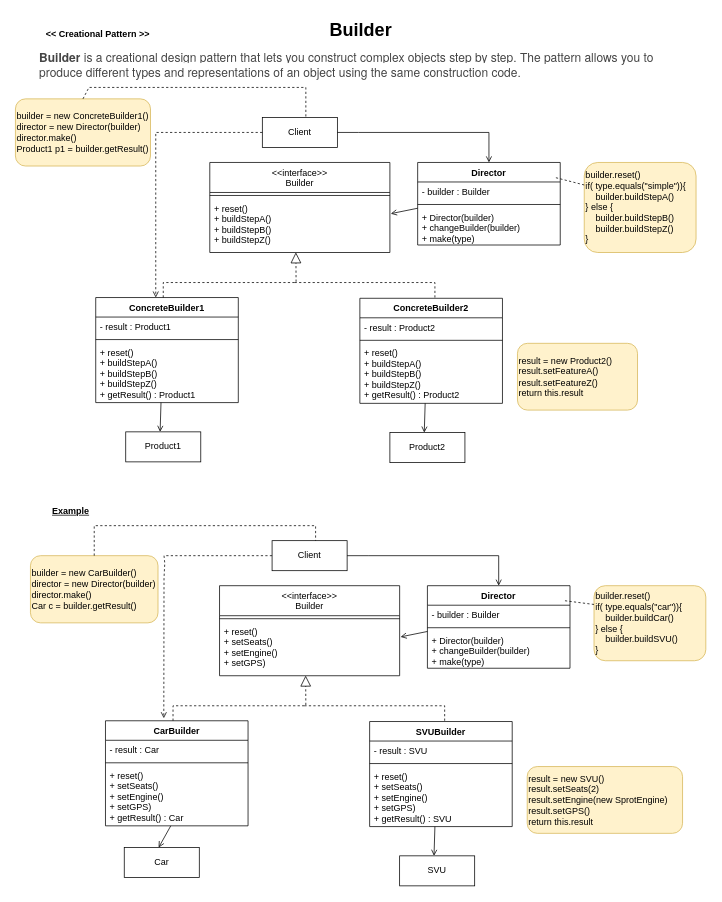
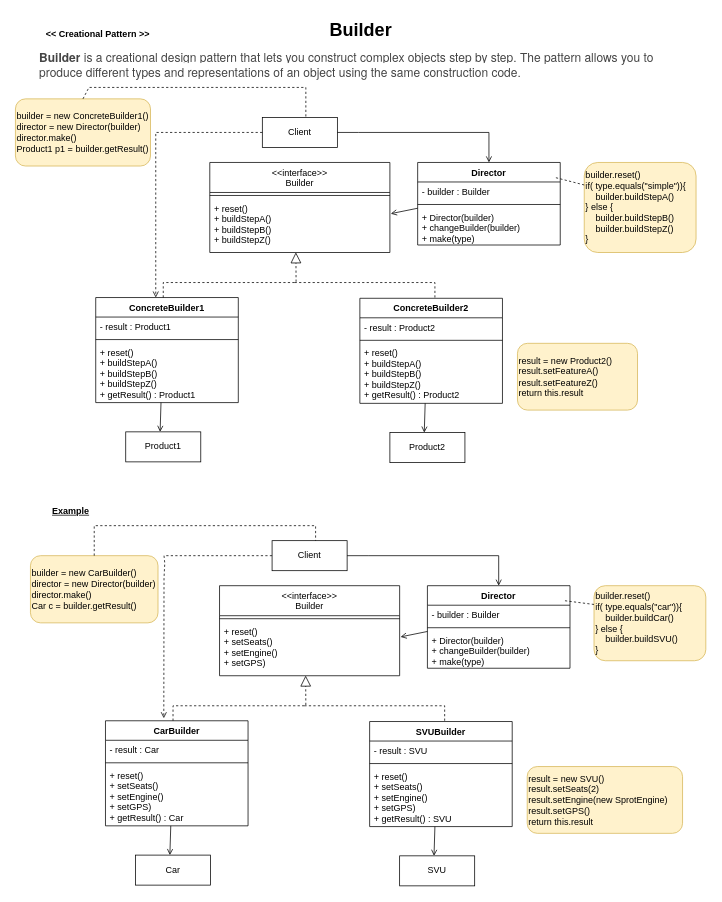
node "Car": moved (162, 862) -> (173, 870)
